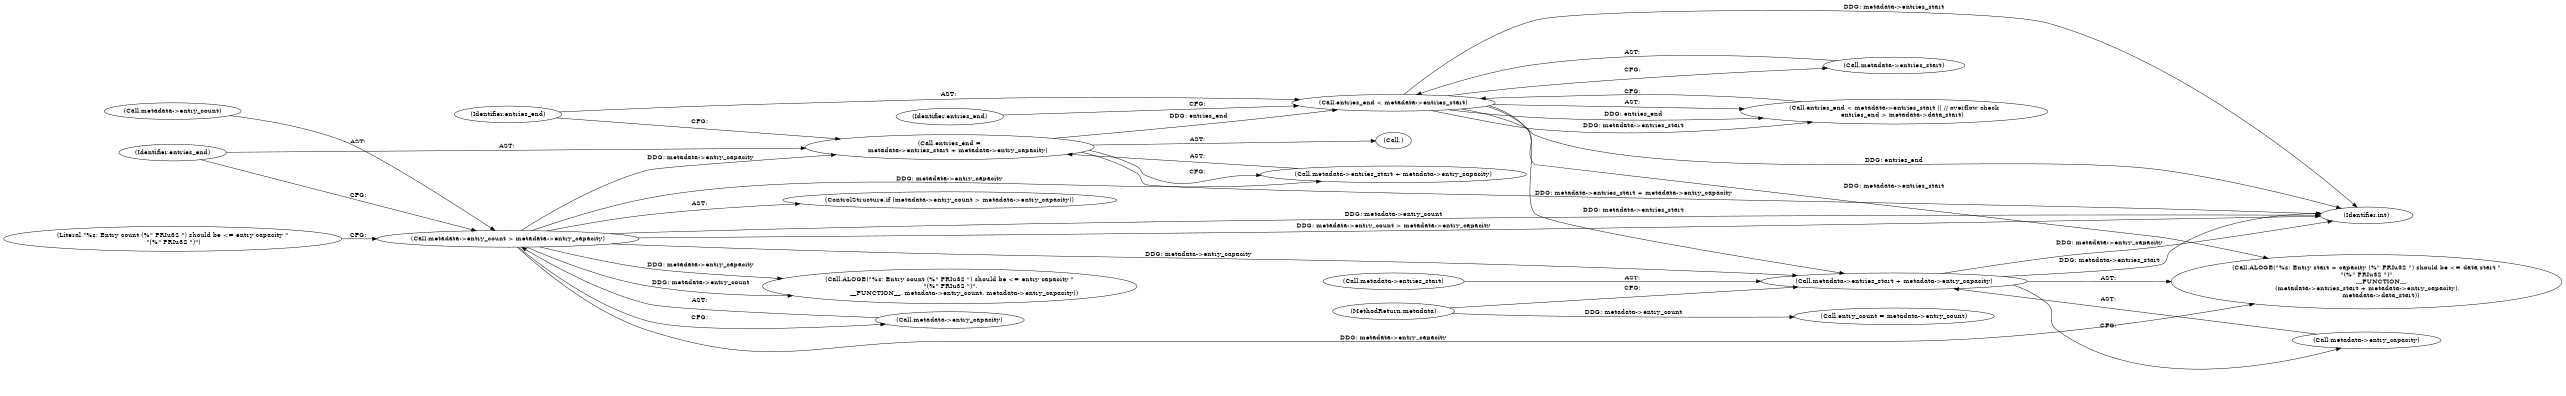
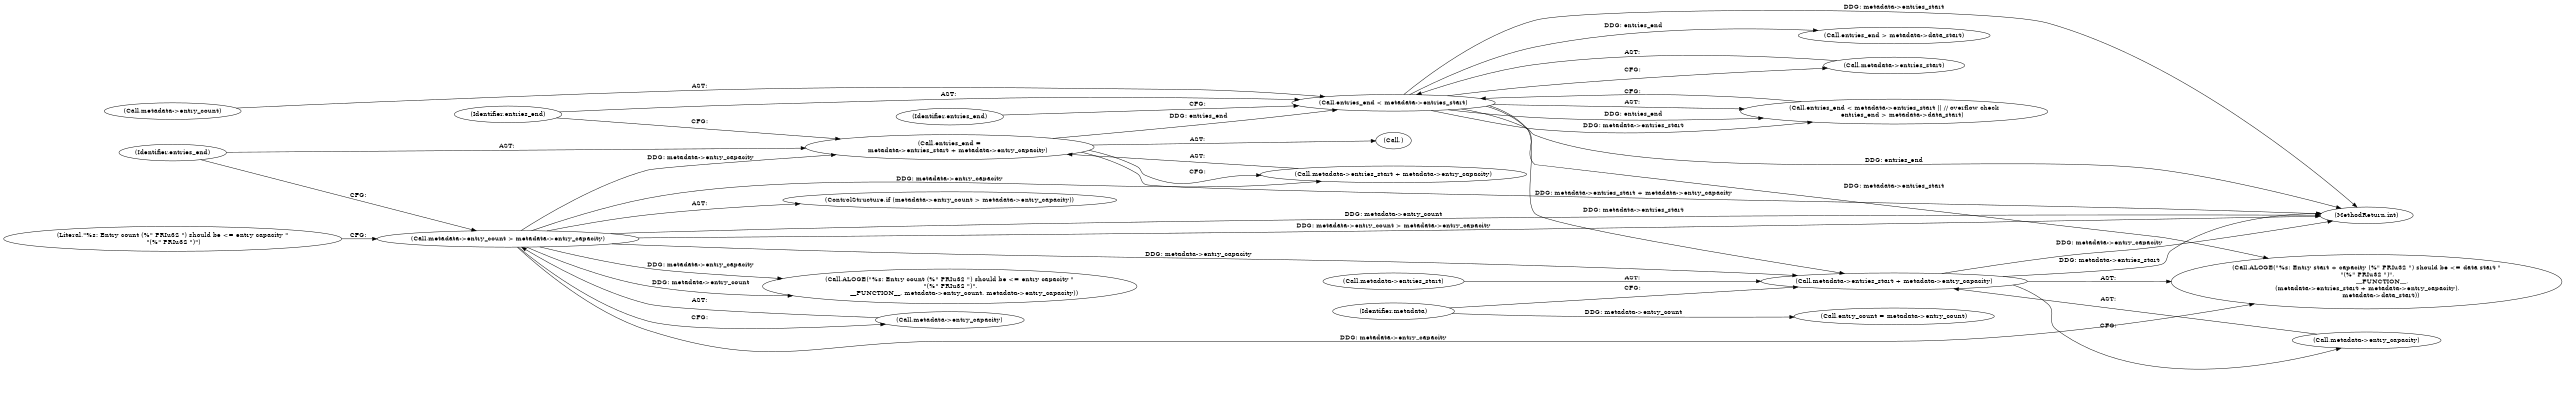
node "(Call,entries_end > metadata->data_start)": added
edge "(Call,metadata->entry_count)" -> "(Call,metadata->entry_count > metadata->entry_capacity)": now "(Call,metadata->entry_count)" -> "(Call,entries_end < metadata->entries_start)"
node "(Identifier,int)": label "(Identifier,int)" -> "(MethodReturn,int)"
node "(MethodReturn,metadata)": label "(MethodReturn,metadata)" -> "(Identifier,metadata)"
